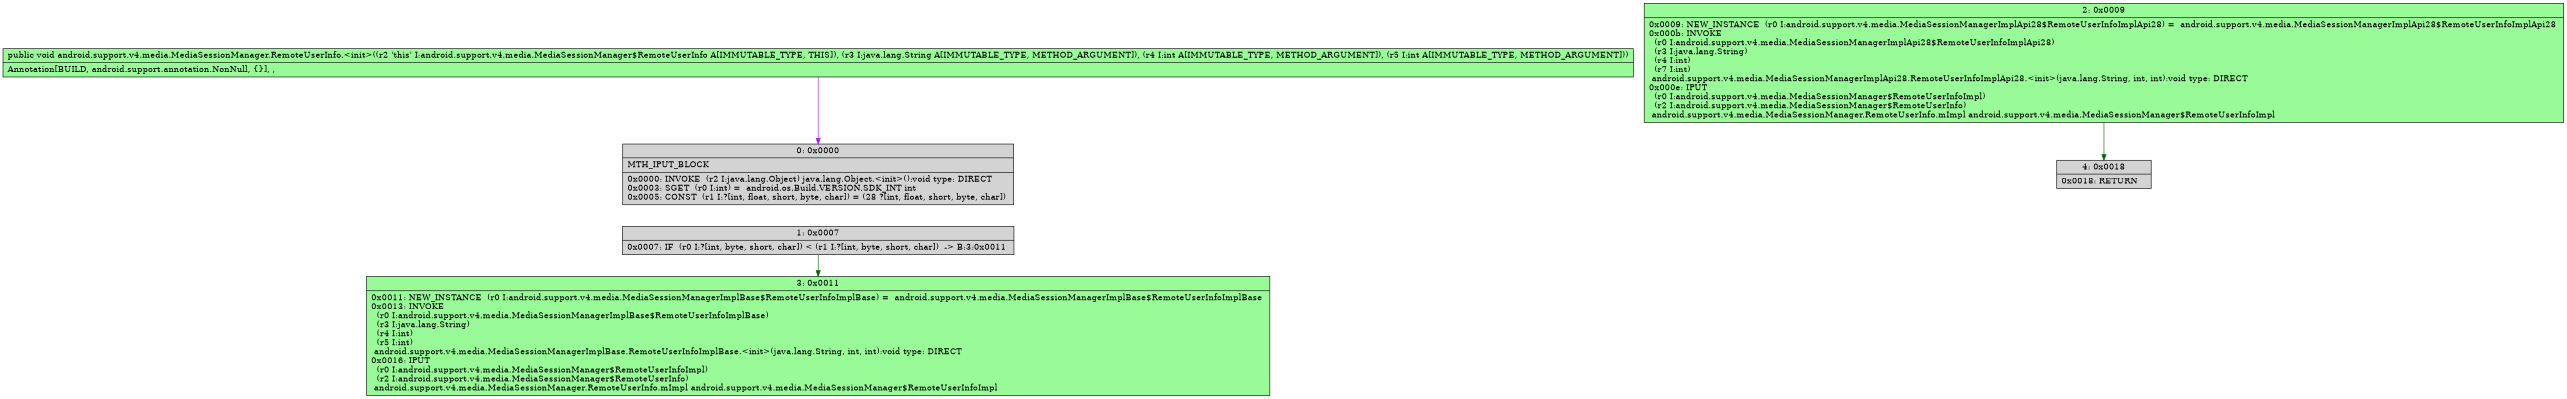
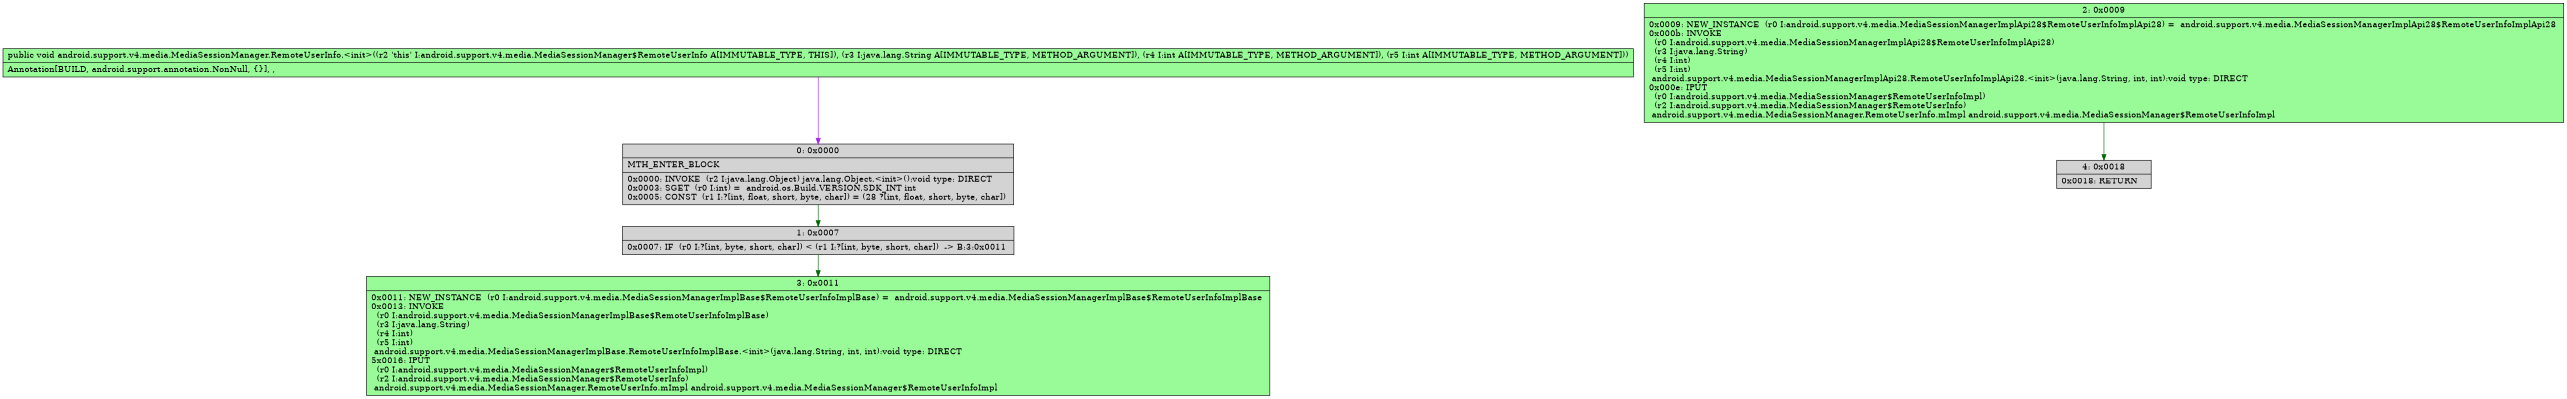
node "2: 0x0009": text "(r7 I:int)" -> "(r5 I:int)"
node "0: 0x0000": text "MTH_IPUT_BLOCK" -> "MTH_ENTER_BLOCK"
edge "0: 0x0000" -> "1: 0x0007": added
node "3: 0x0011": text "0x0016: IPUT" -> "5x0016: IPUT"
